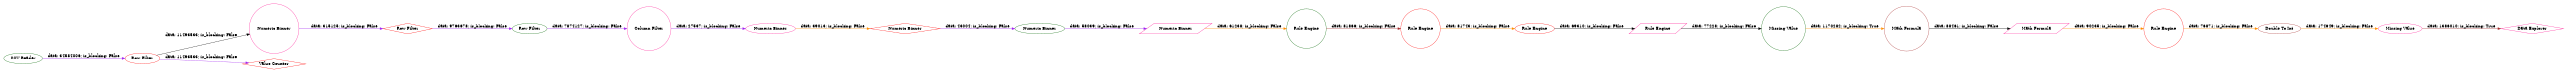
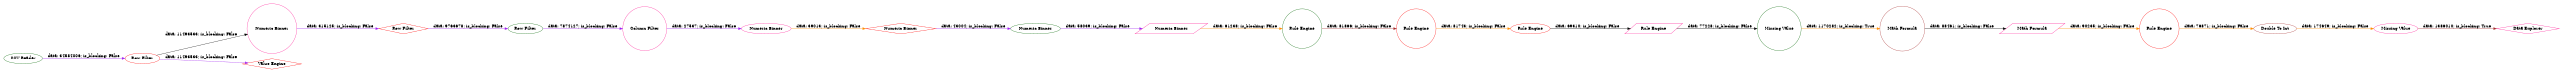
node "Value Counter": label "Value Counter" -> "Value Engine"
